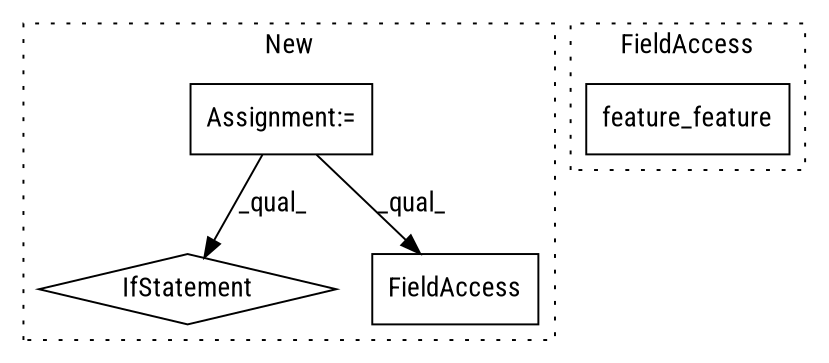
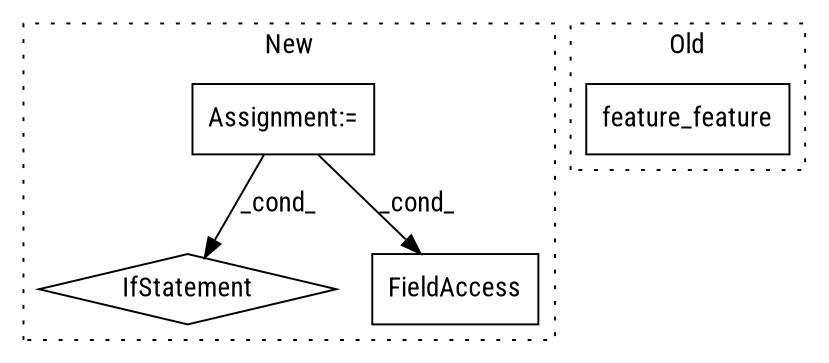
cluster "FieldAccess": label "FieldAccess" -> "Old"
edge "Assignment:=" -> "IfStatement": label "_qual_" -> "_cond_"
edge "Assignment:=" -> "FieldAccess": label "_qual_" -> "_cond_"
